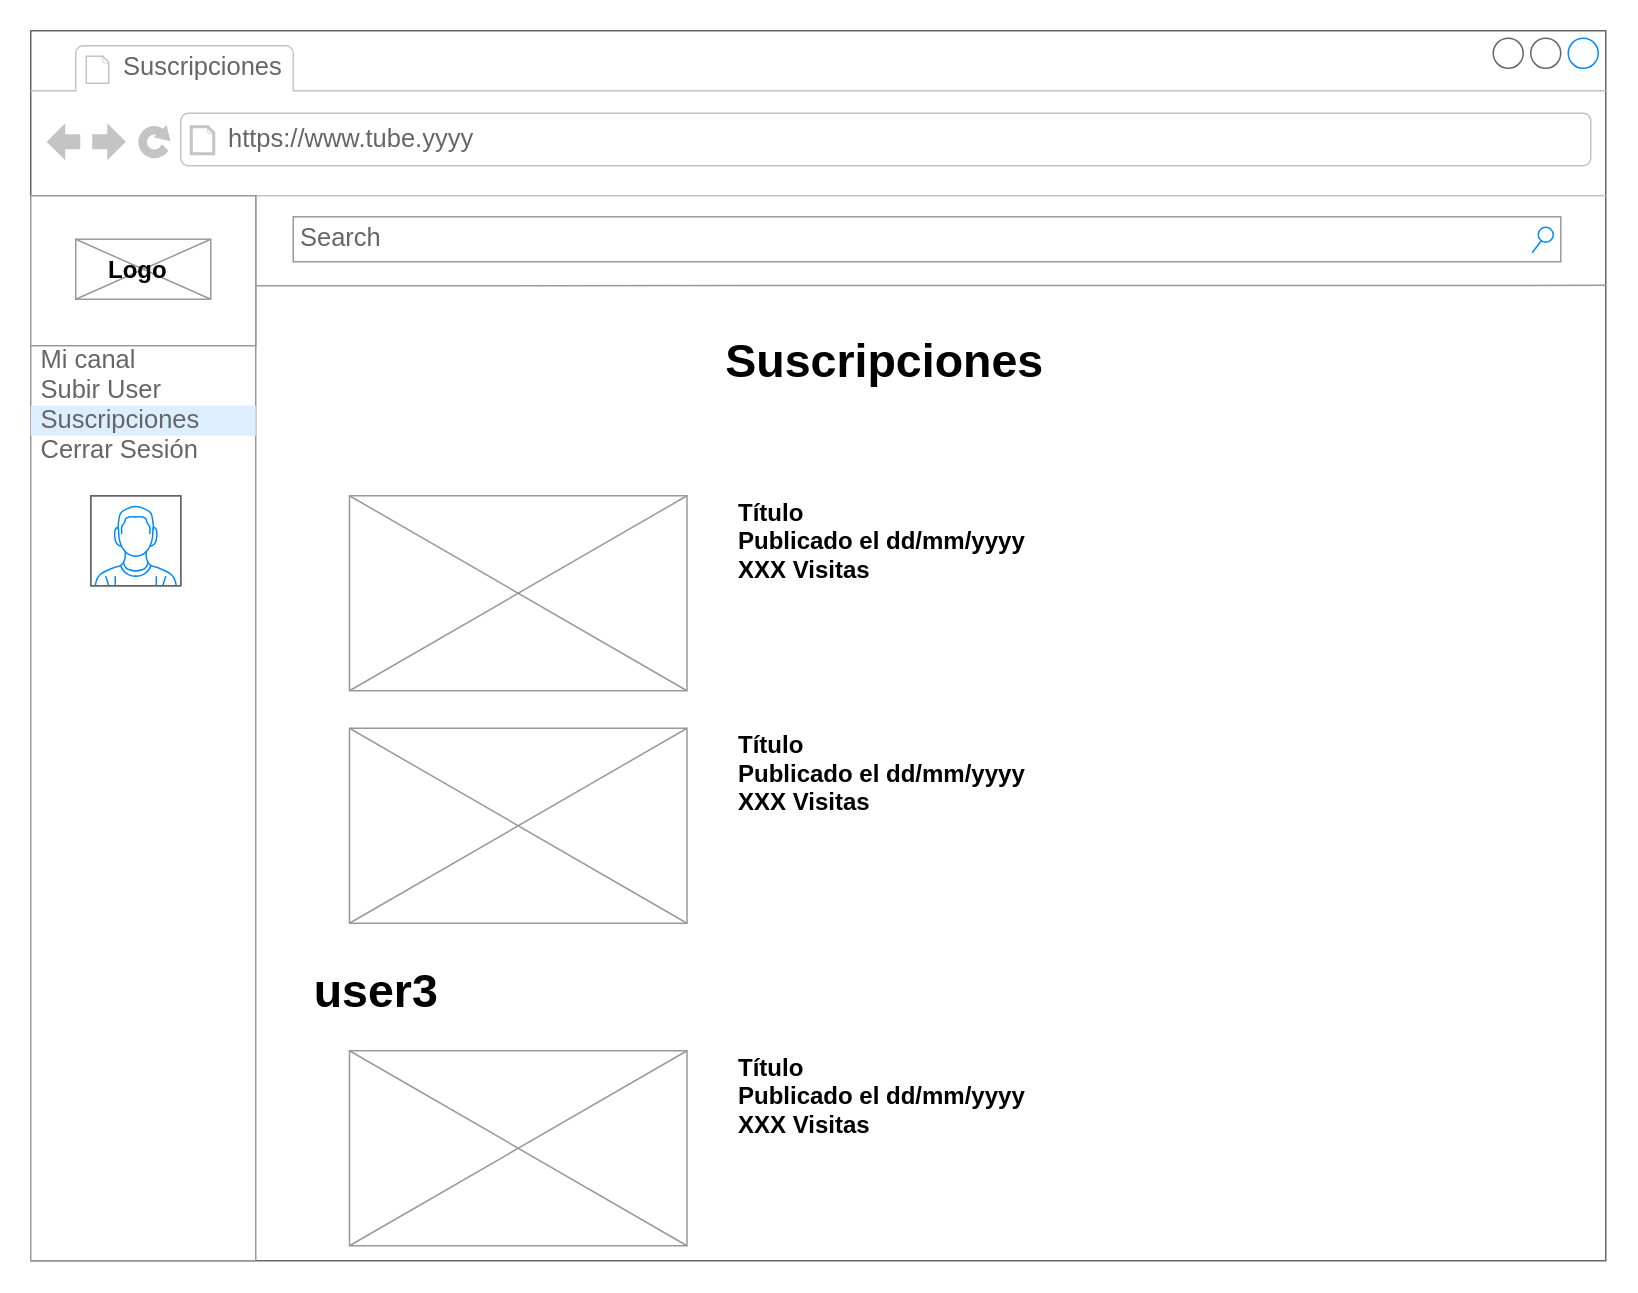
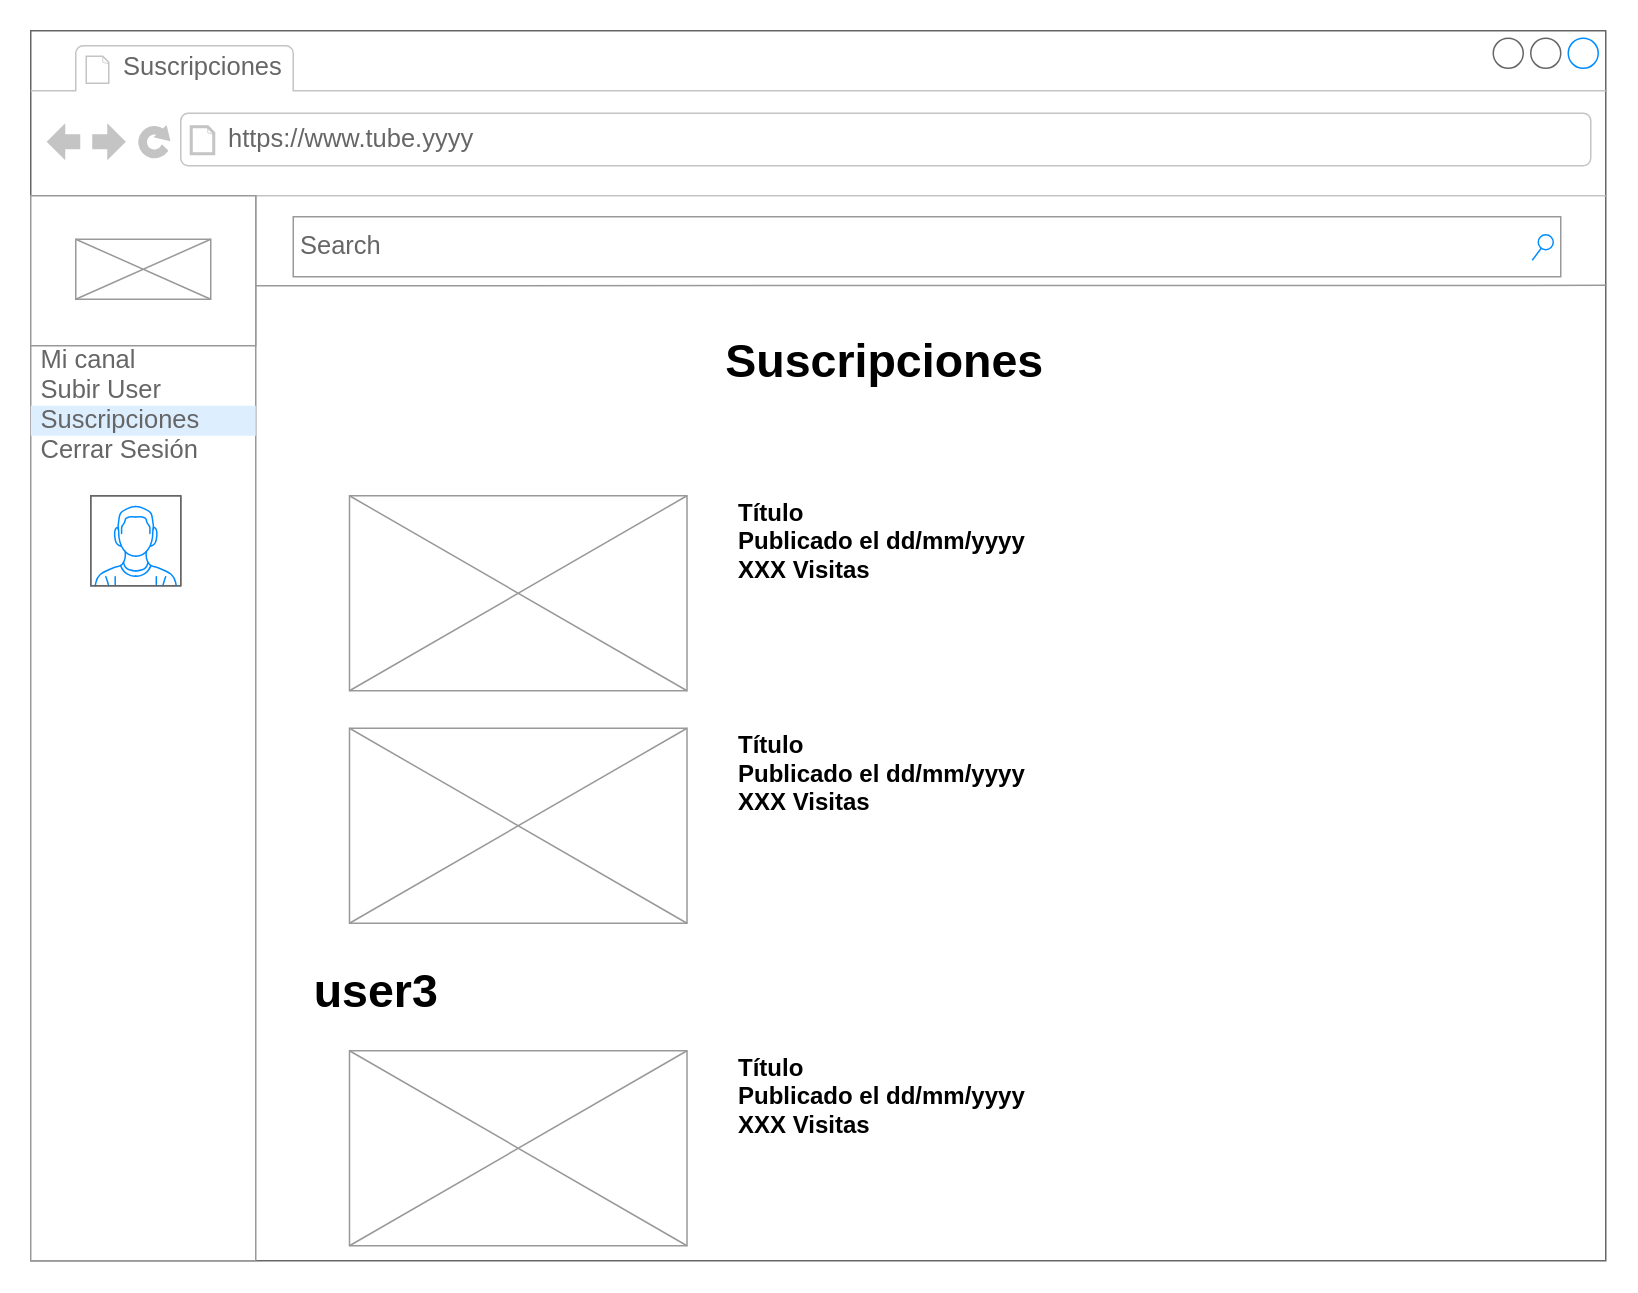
node "Search": size 1268x45 -> 1268x60
node "Logo": removed
